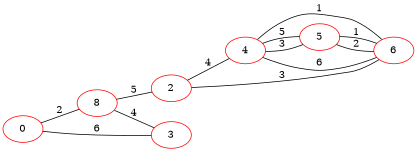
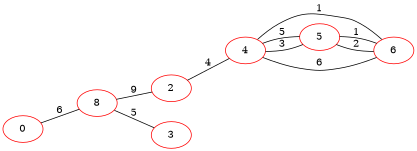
edge "6" -- "2": removed, label "3"
edge "2" -- "8": label "5" -> "9"
edge "8" -- "0": label "2" -> "6"
edge "8" -- "3": label "4" -> "5"
edge "0" -- "3": removed, label "6"
